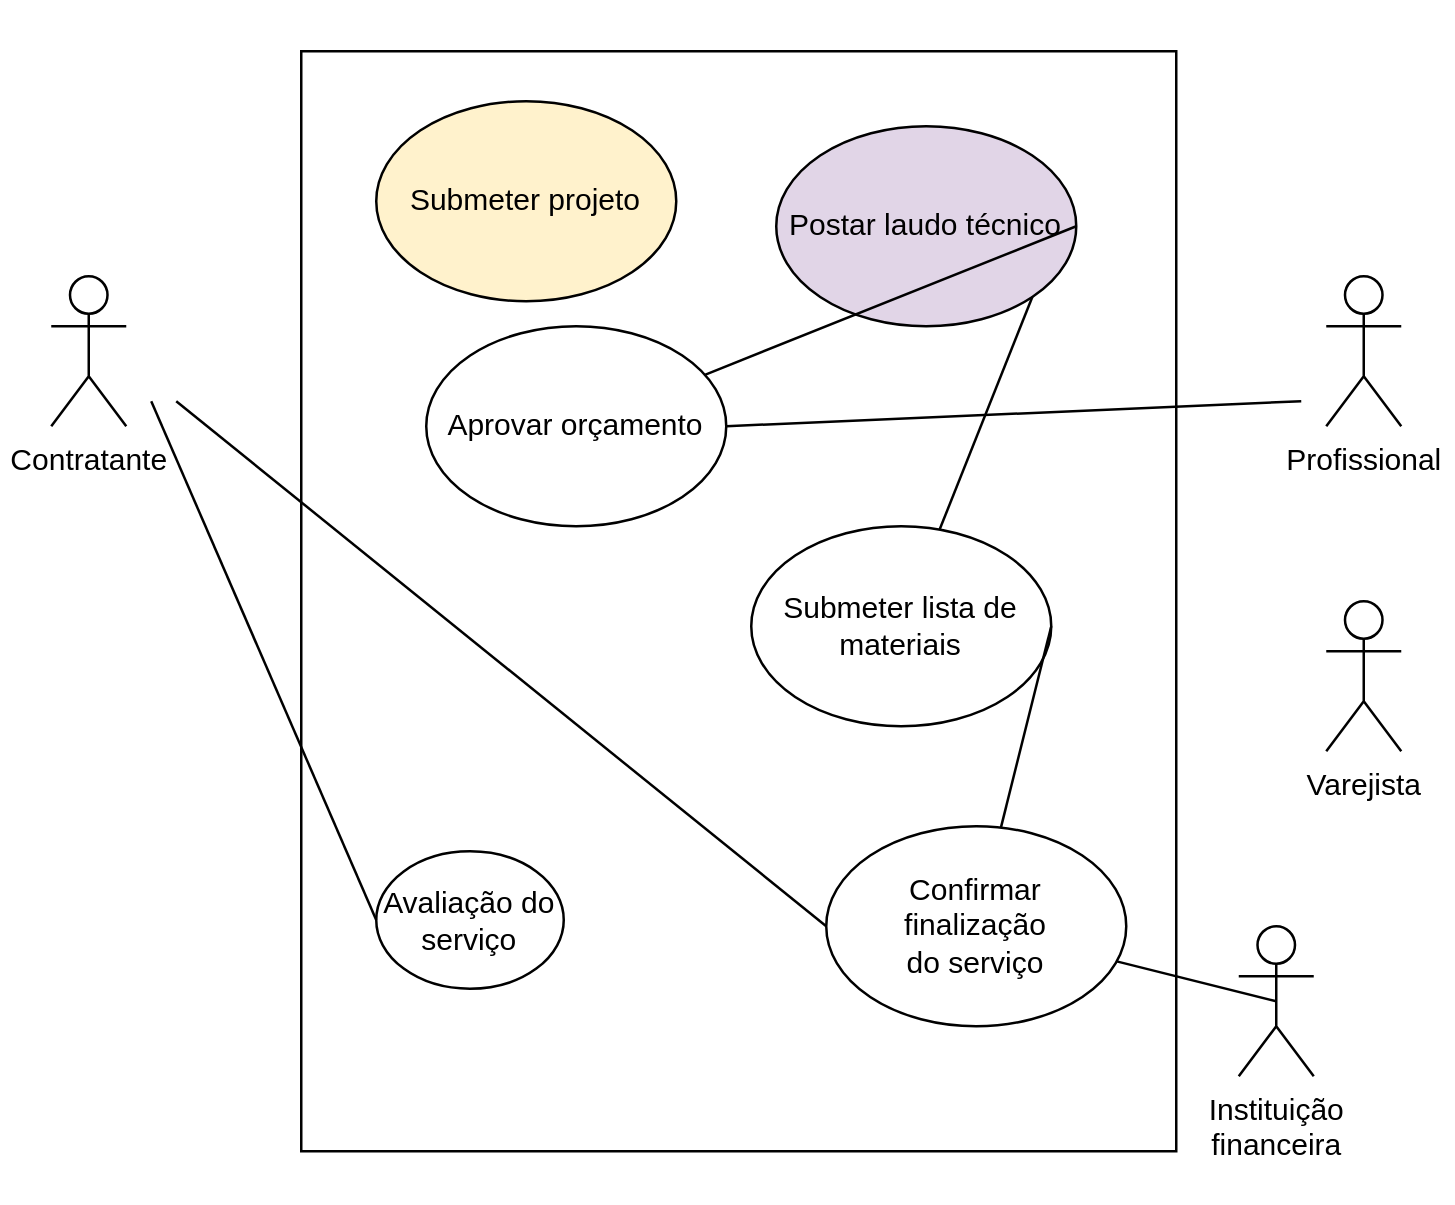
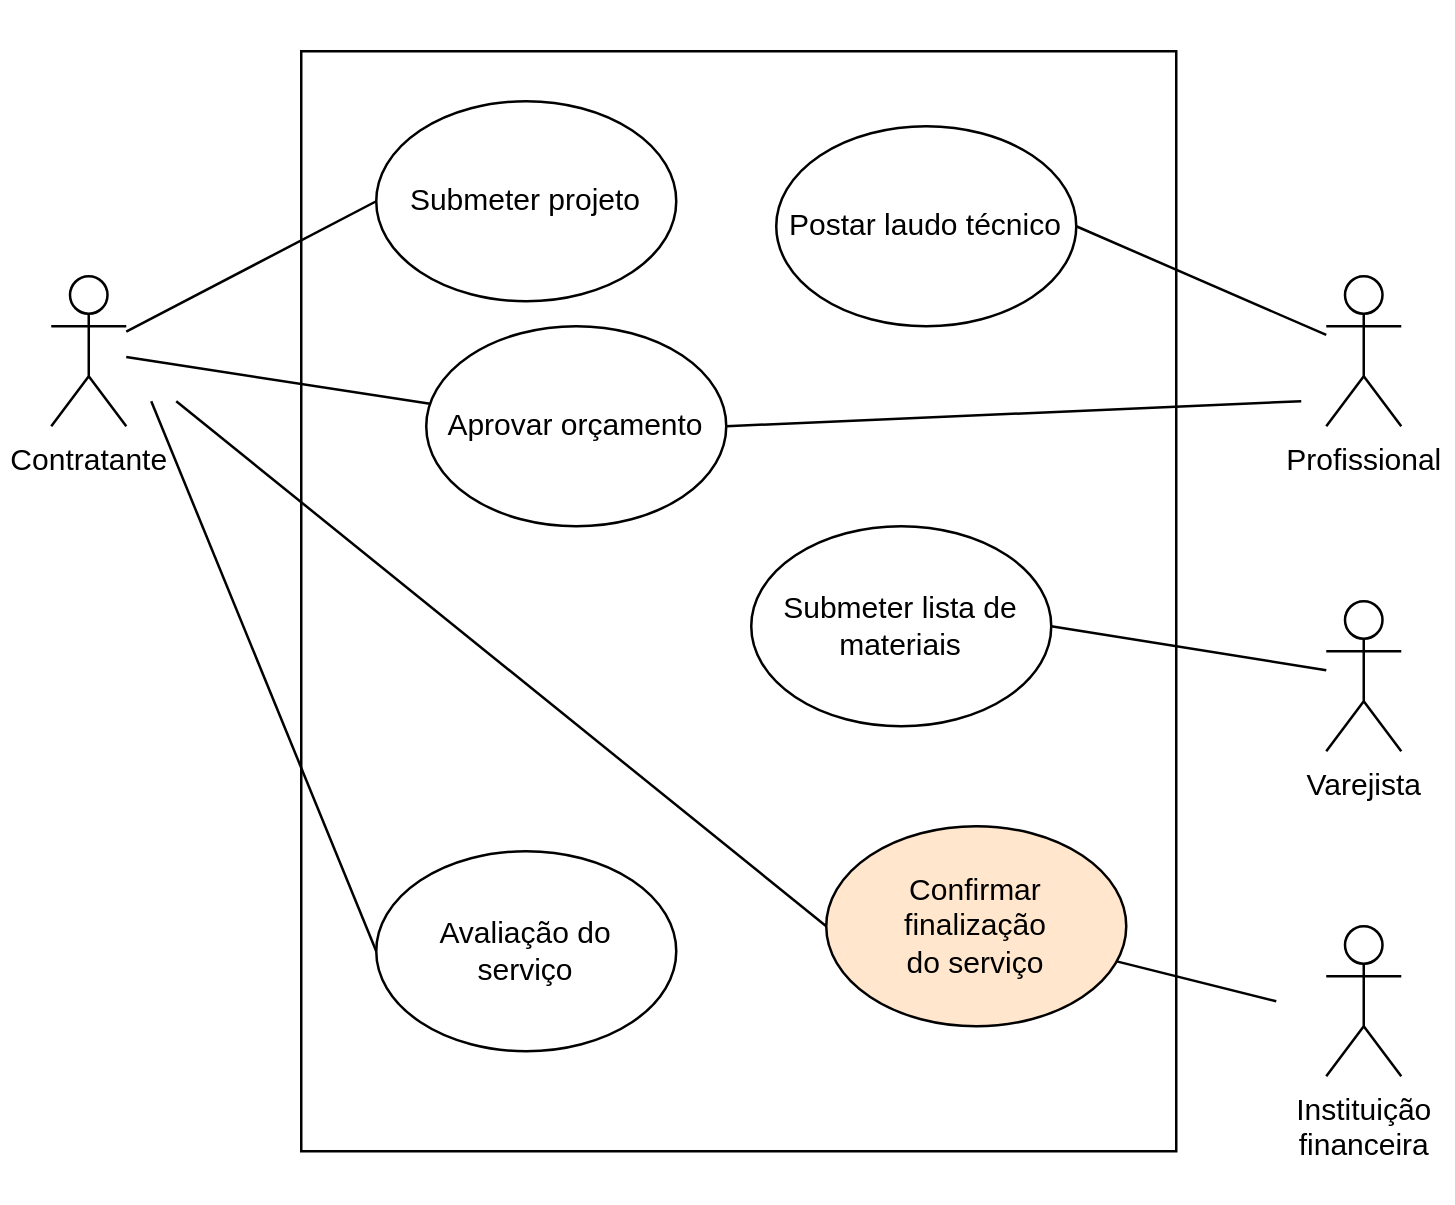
node "Submeter projeto": fillcolor #fff2cc -> #ffffff
node "Postar laudo técnico": fillcolor #e1d5e7 -> #ffffff
edge "Submeter projeto" -- "Contratante": added
edge "Postar laudo técnico" -- "Aprovar orçamento": now "Postar laudo técnico" -- "Profissional"
edge "Postar laudo técnico" -- "Submeter lista de materiais": removed
edge "Contratante" -- "Aprovar orçamento": added
edge "Submeter lista de materiais" -- "Confirmar finalização do serviço": now "Submeter lista de materiais" -- "Varejista"
node "Avaliação do serviço": size 188x138 -> 300x200
node "Confirmar finalização do serviço": fillcolor #ffffff -> #ffe6cc
node "Instituição financeira": moved (1276, 1001) -> (1364, 1001)
